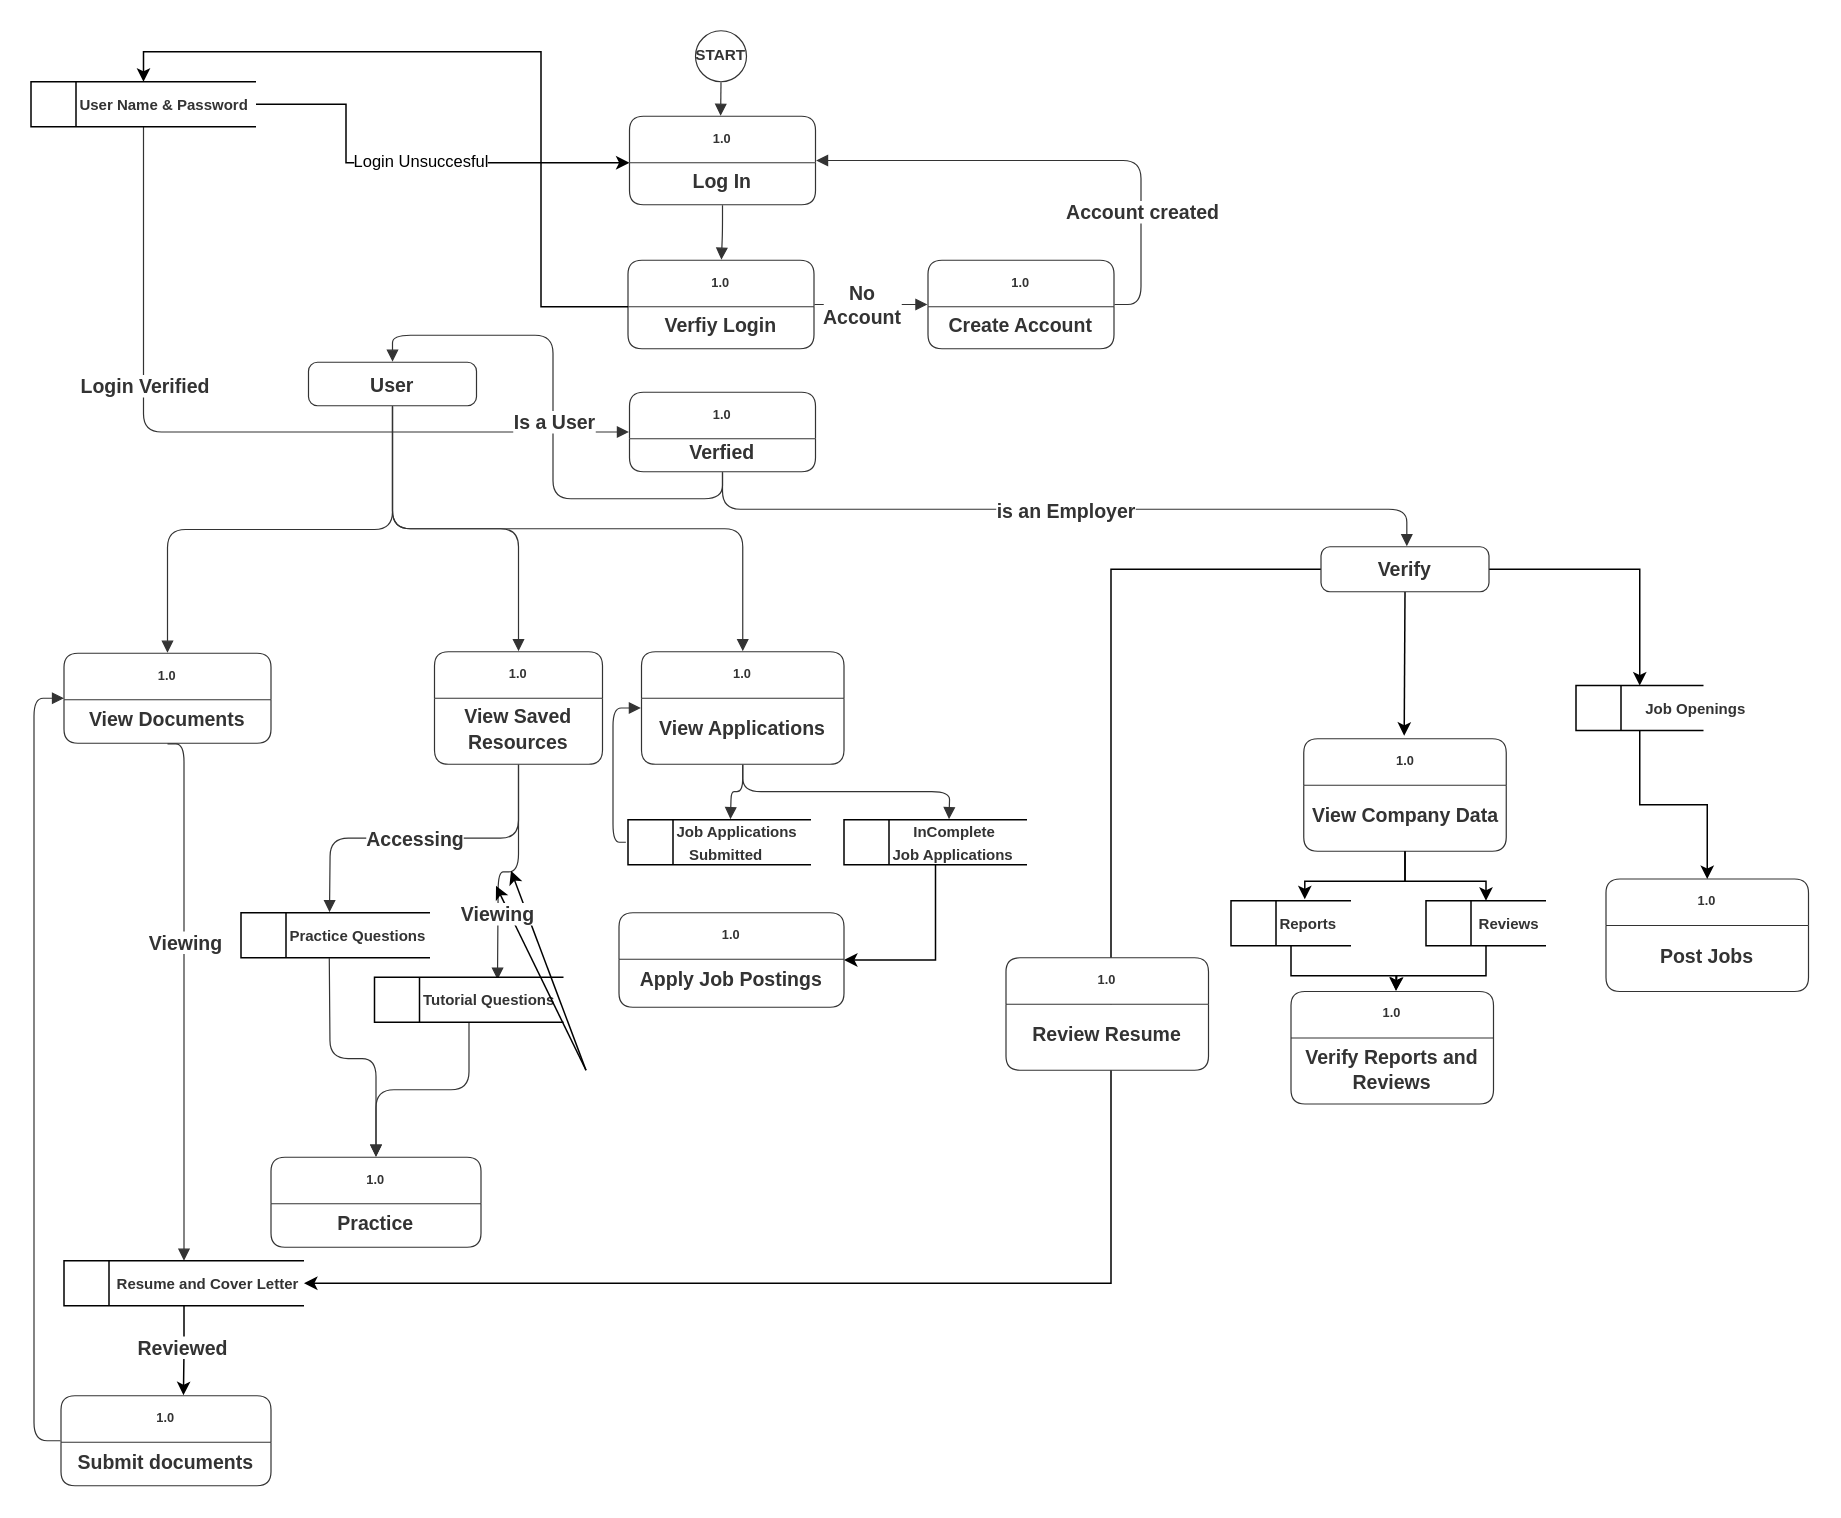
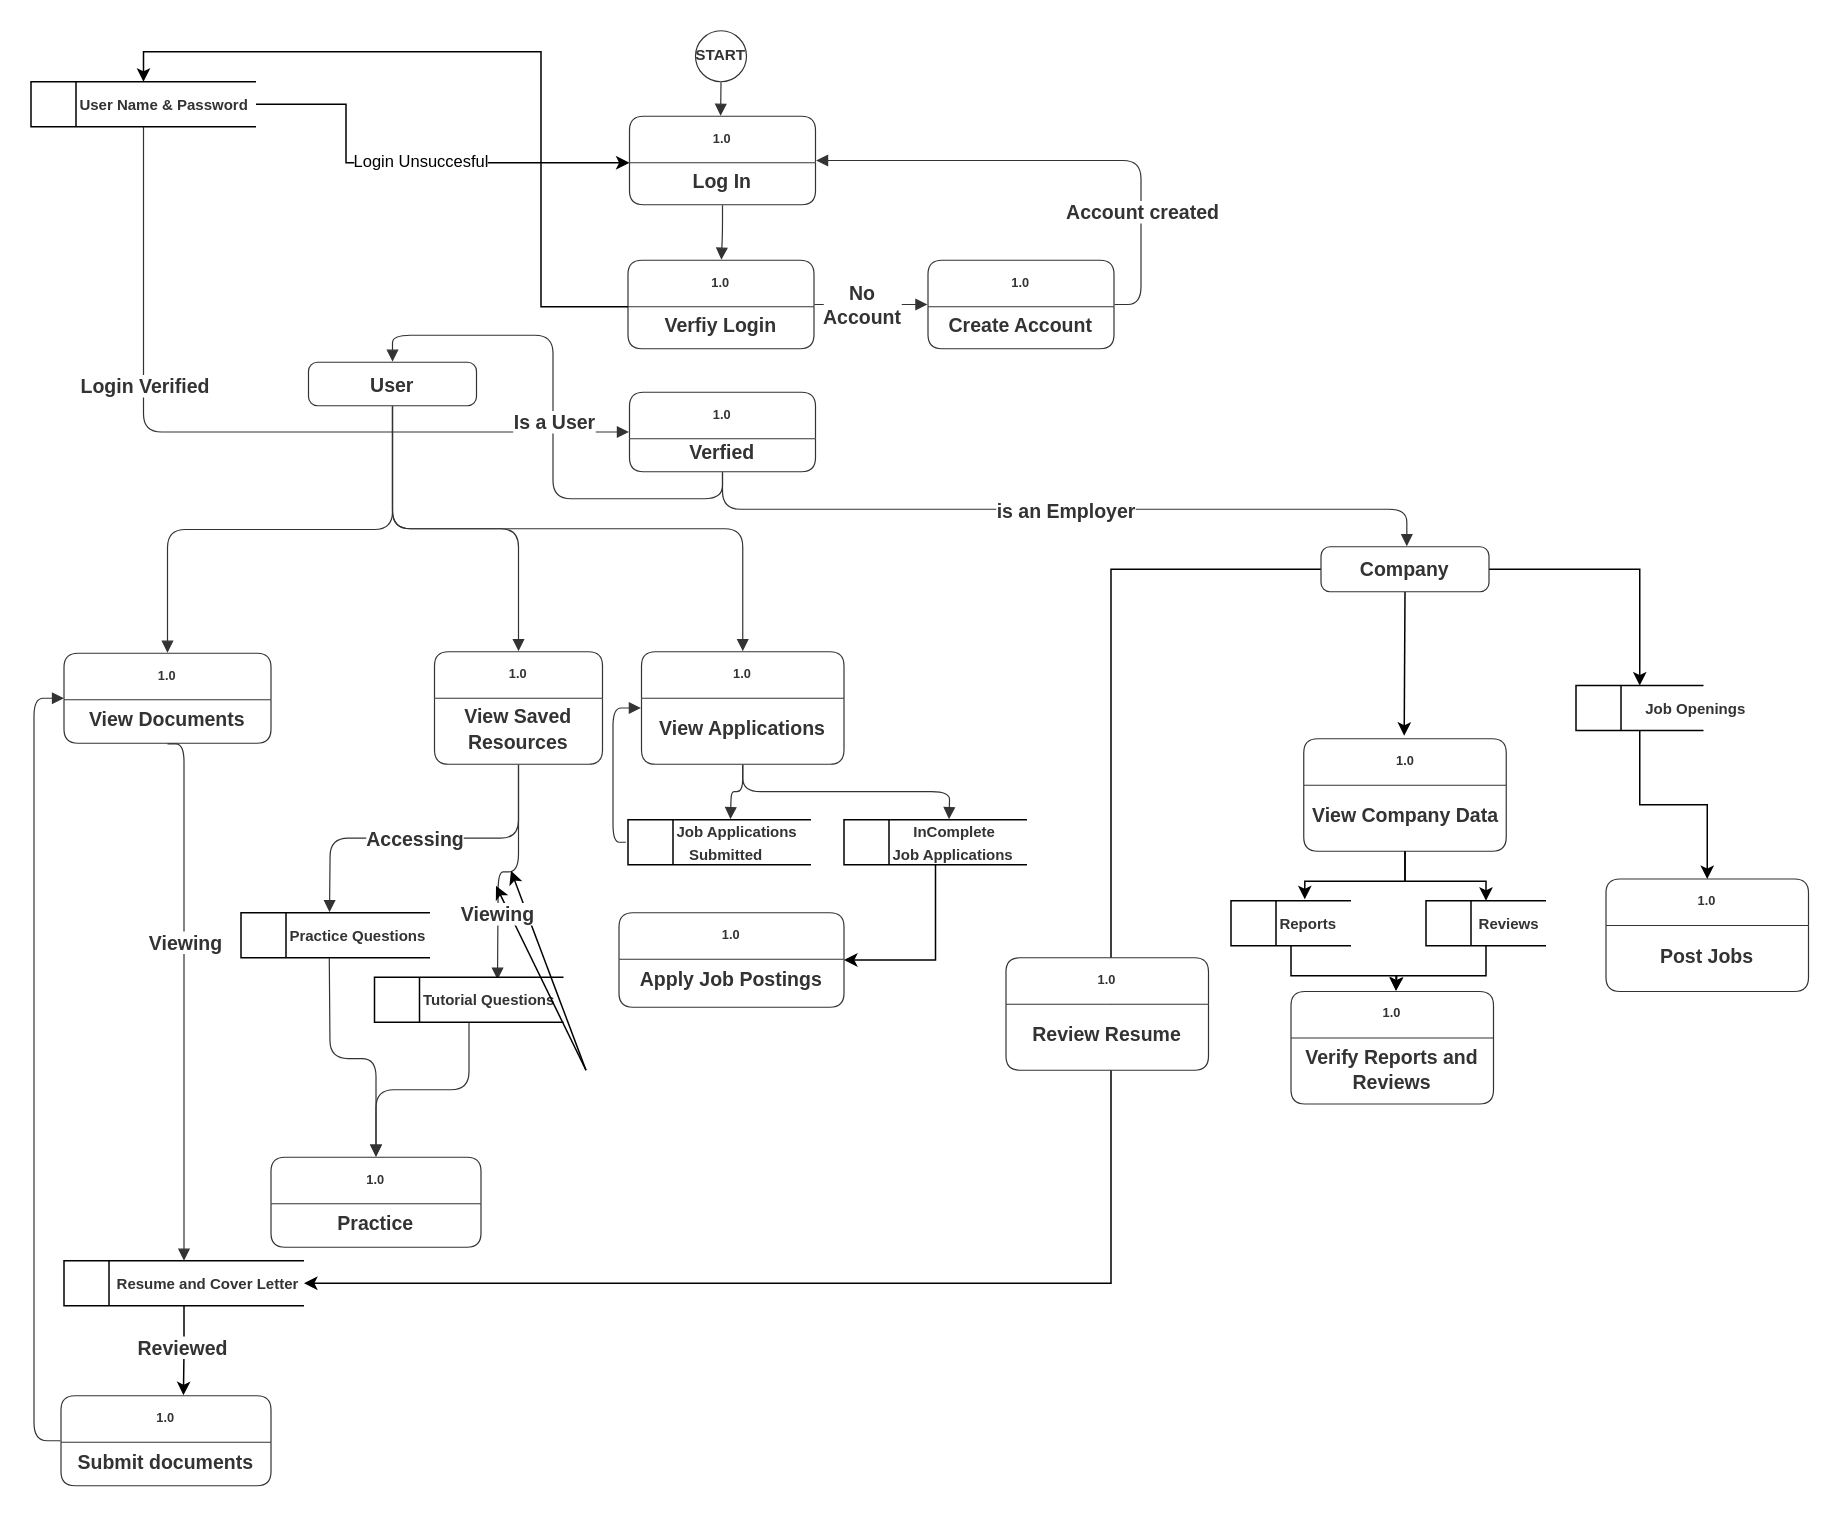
node "Verify": label "Verify" -> "Company"
